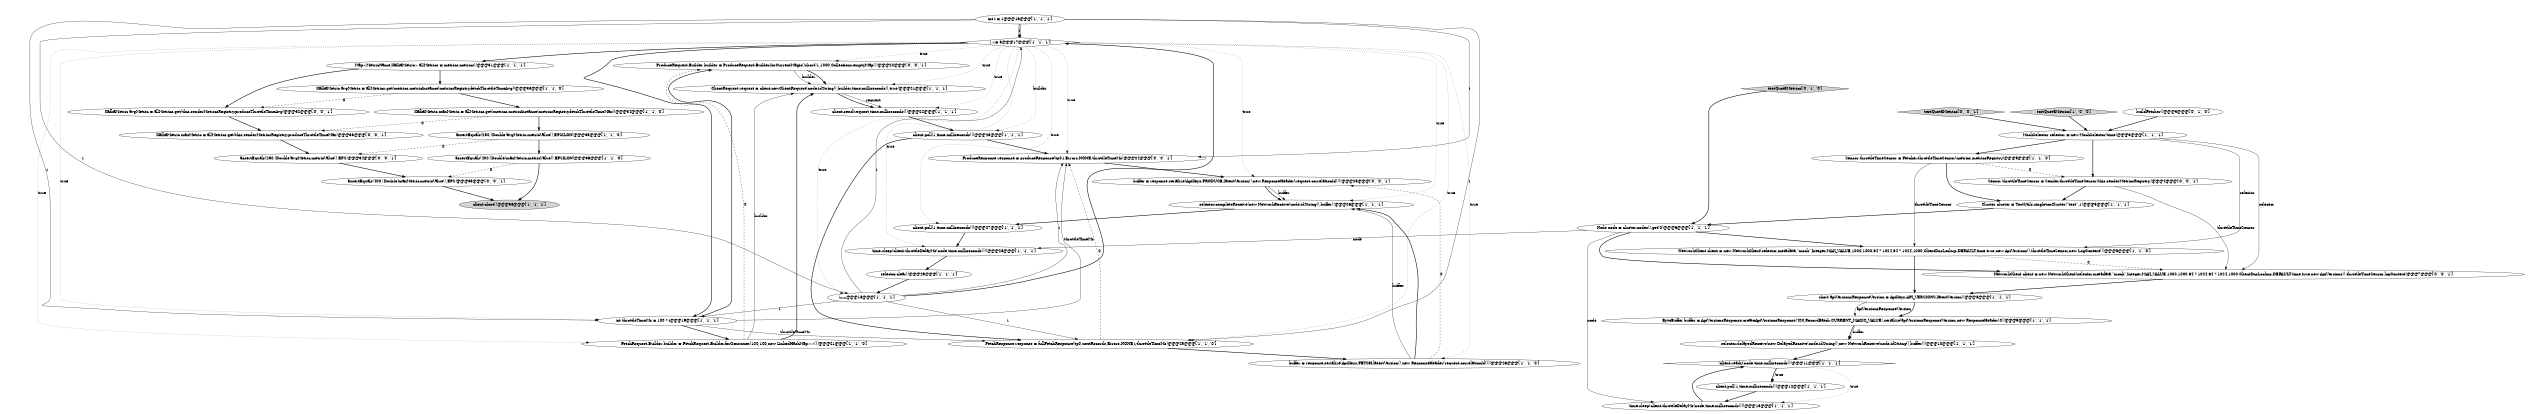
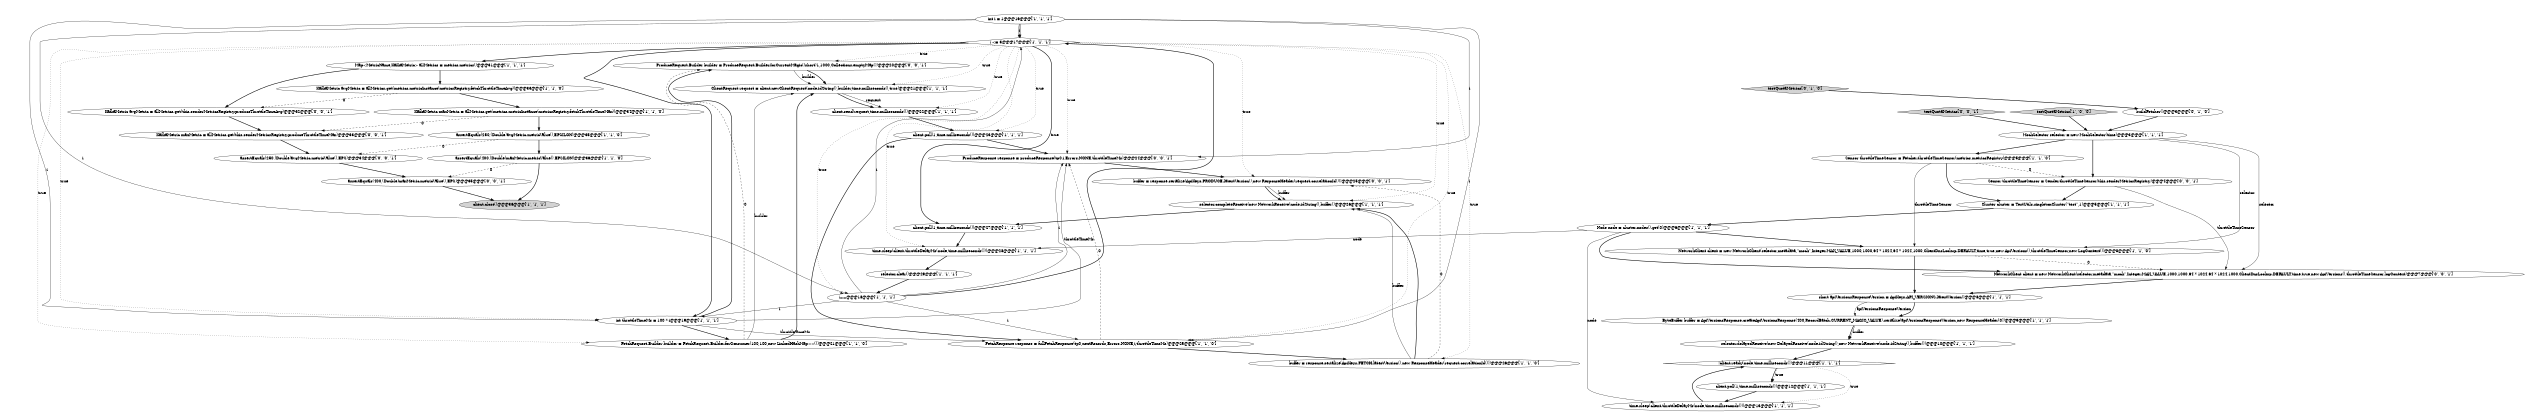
edge "i <= 3@@@17@@@['1', '1', '1']" -> "client.poll(1,time.milliseconds())@@@23@@@['1', '1', '1']": label "builder" -> "true"
edge "testQuotaMetrics['0', '1', '0']" -> "Node node = cluster.nodes().get(0)@@@6@@@['1', '1', '1']": now "testQuotaMetrics['0', '1', '0']" -> "buildFetcher()@@@3@@@['0', '1', '0']"
edge "i <= 3@@@17@@@['1', '1', '1']" -> "client.poll(1,time.milliseconds())@@@27@@@['1', '1', '1']": style dotted -> bold
